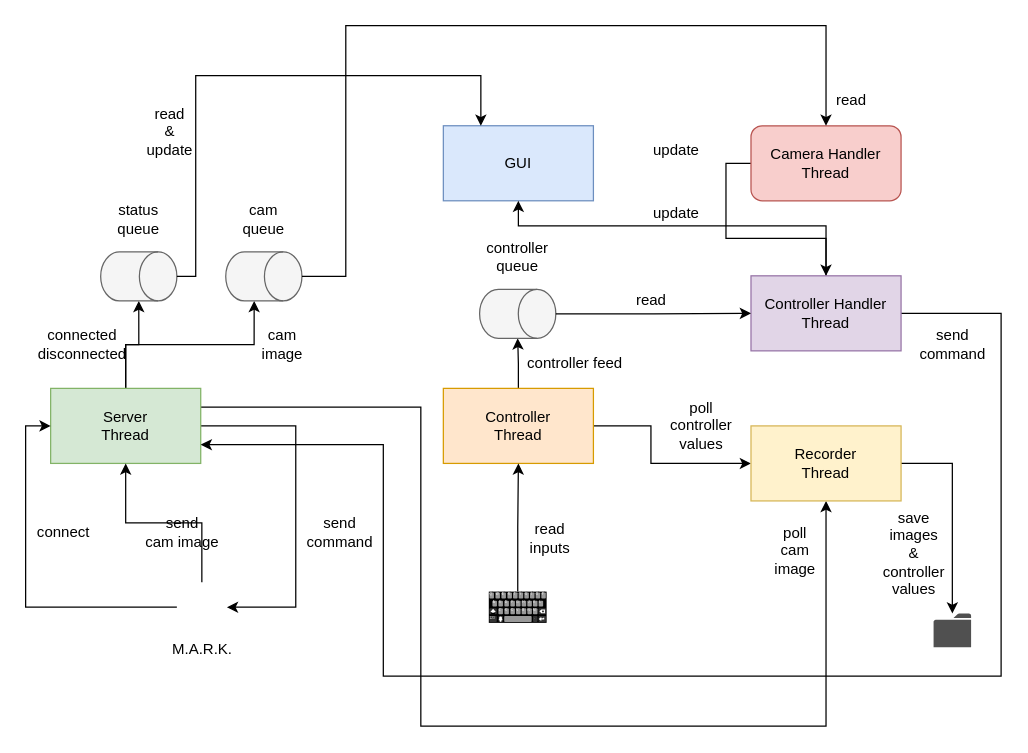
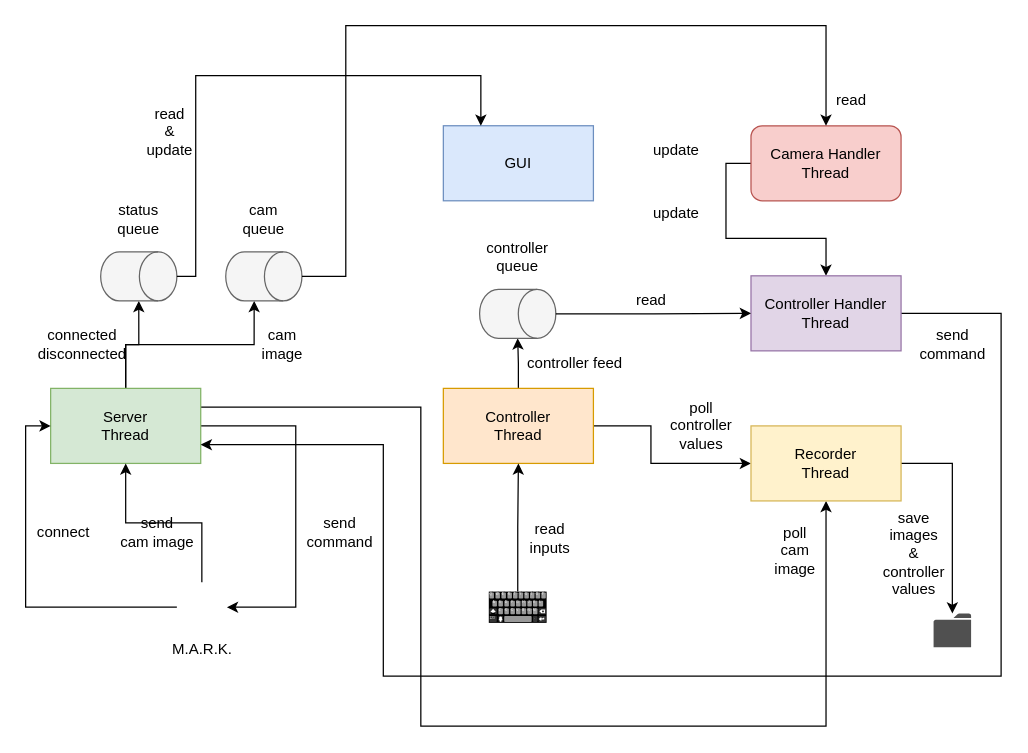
edge "Controller Handler Thread" -> "GUI": removed
node "send cam image": moved (182, 532) -> (157, 532)
